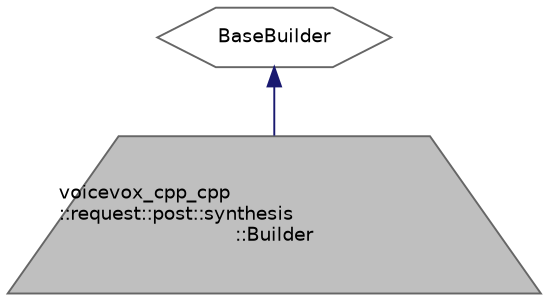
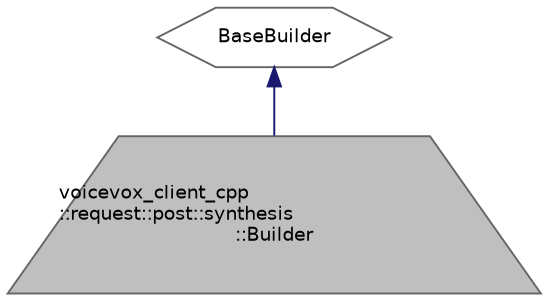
node "voicevox_cpp_cpp ::request::post::synthesis ::Builder": label "voicevox_cpp_cpp ::request::post::synthesis ::Builder" -> "voicevox_client_cpp ::request::post::synthesis ::Builder"
